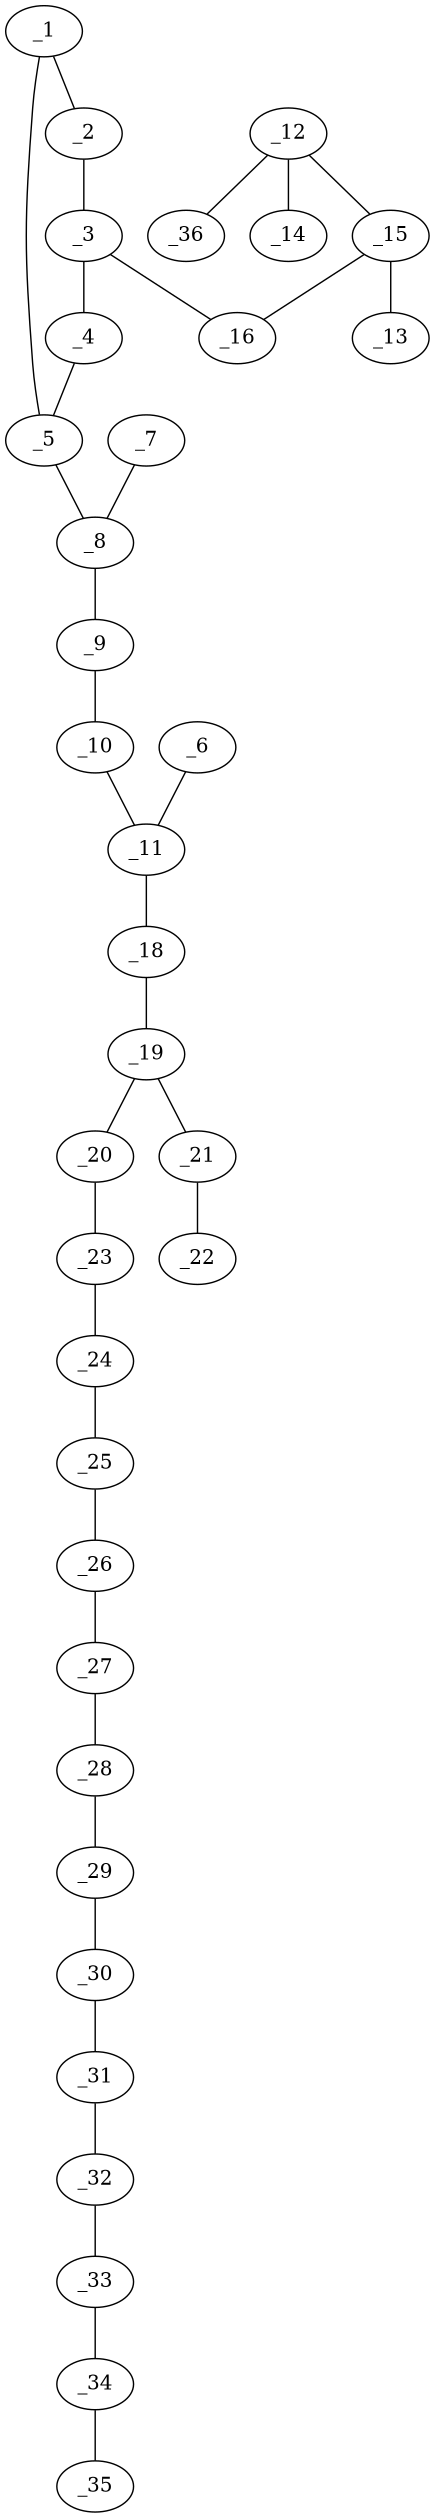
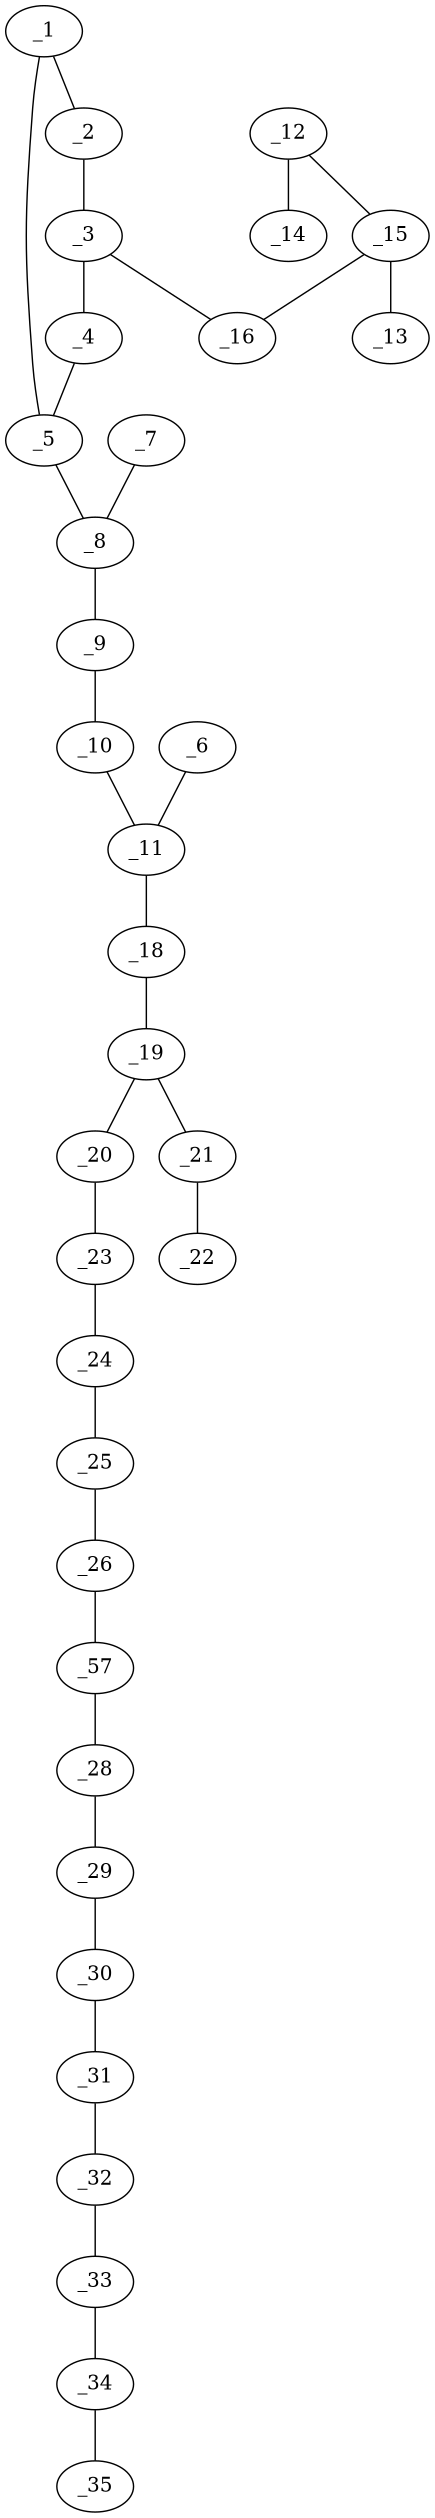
node "_36": removed
node "_27": label "_27" -> "_57"
